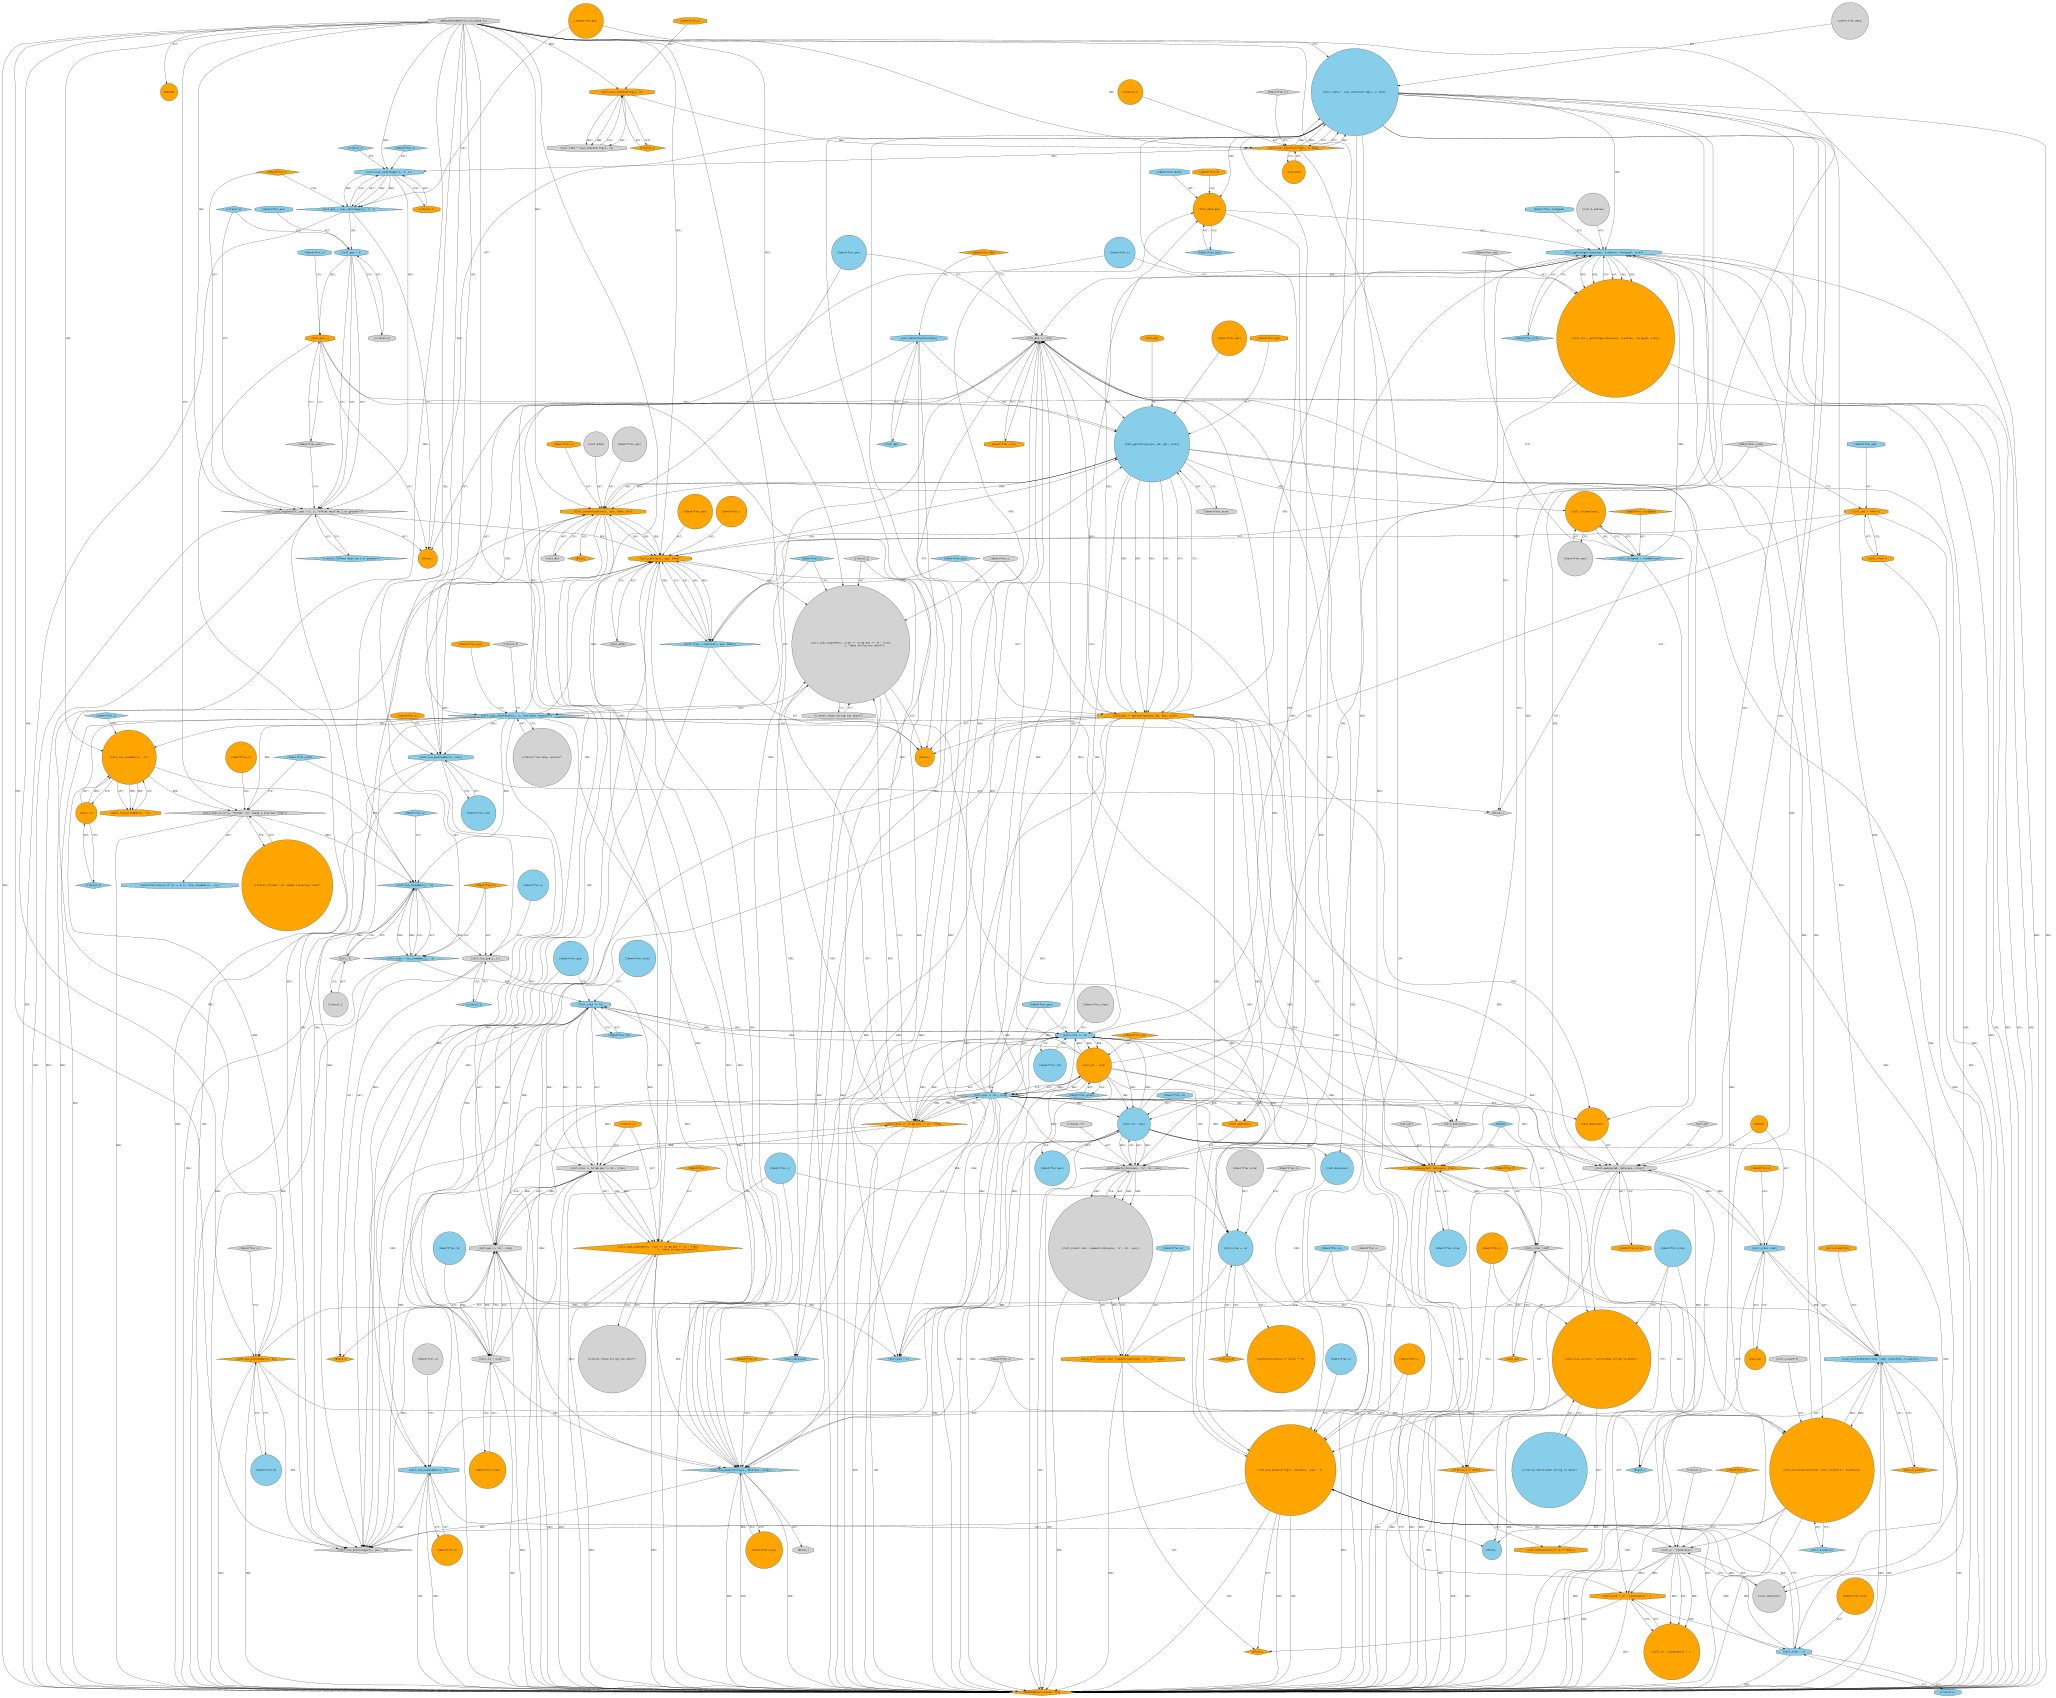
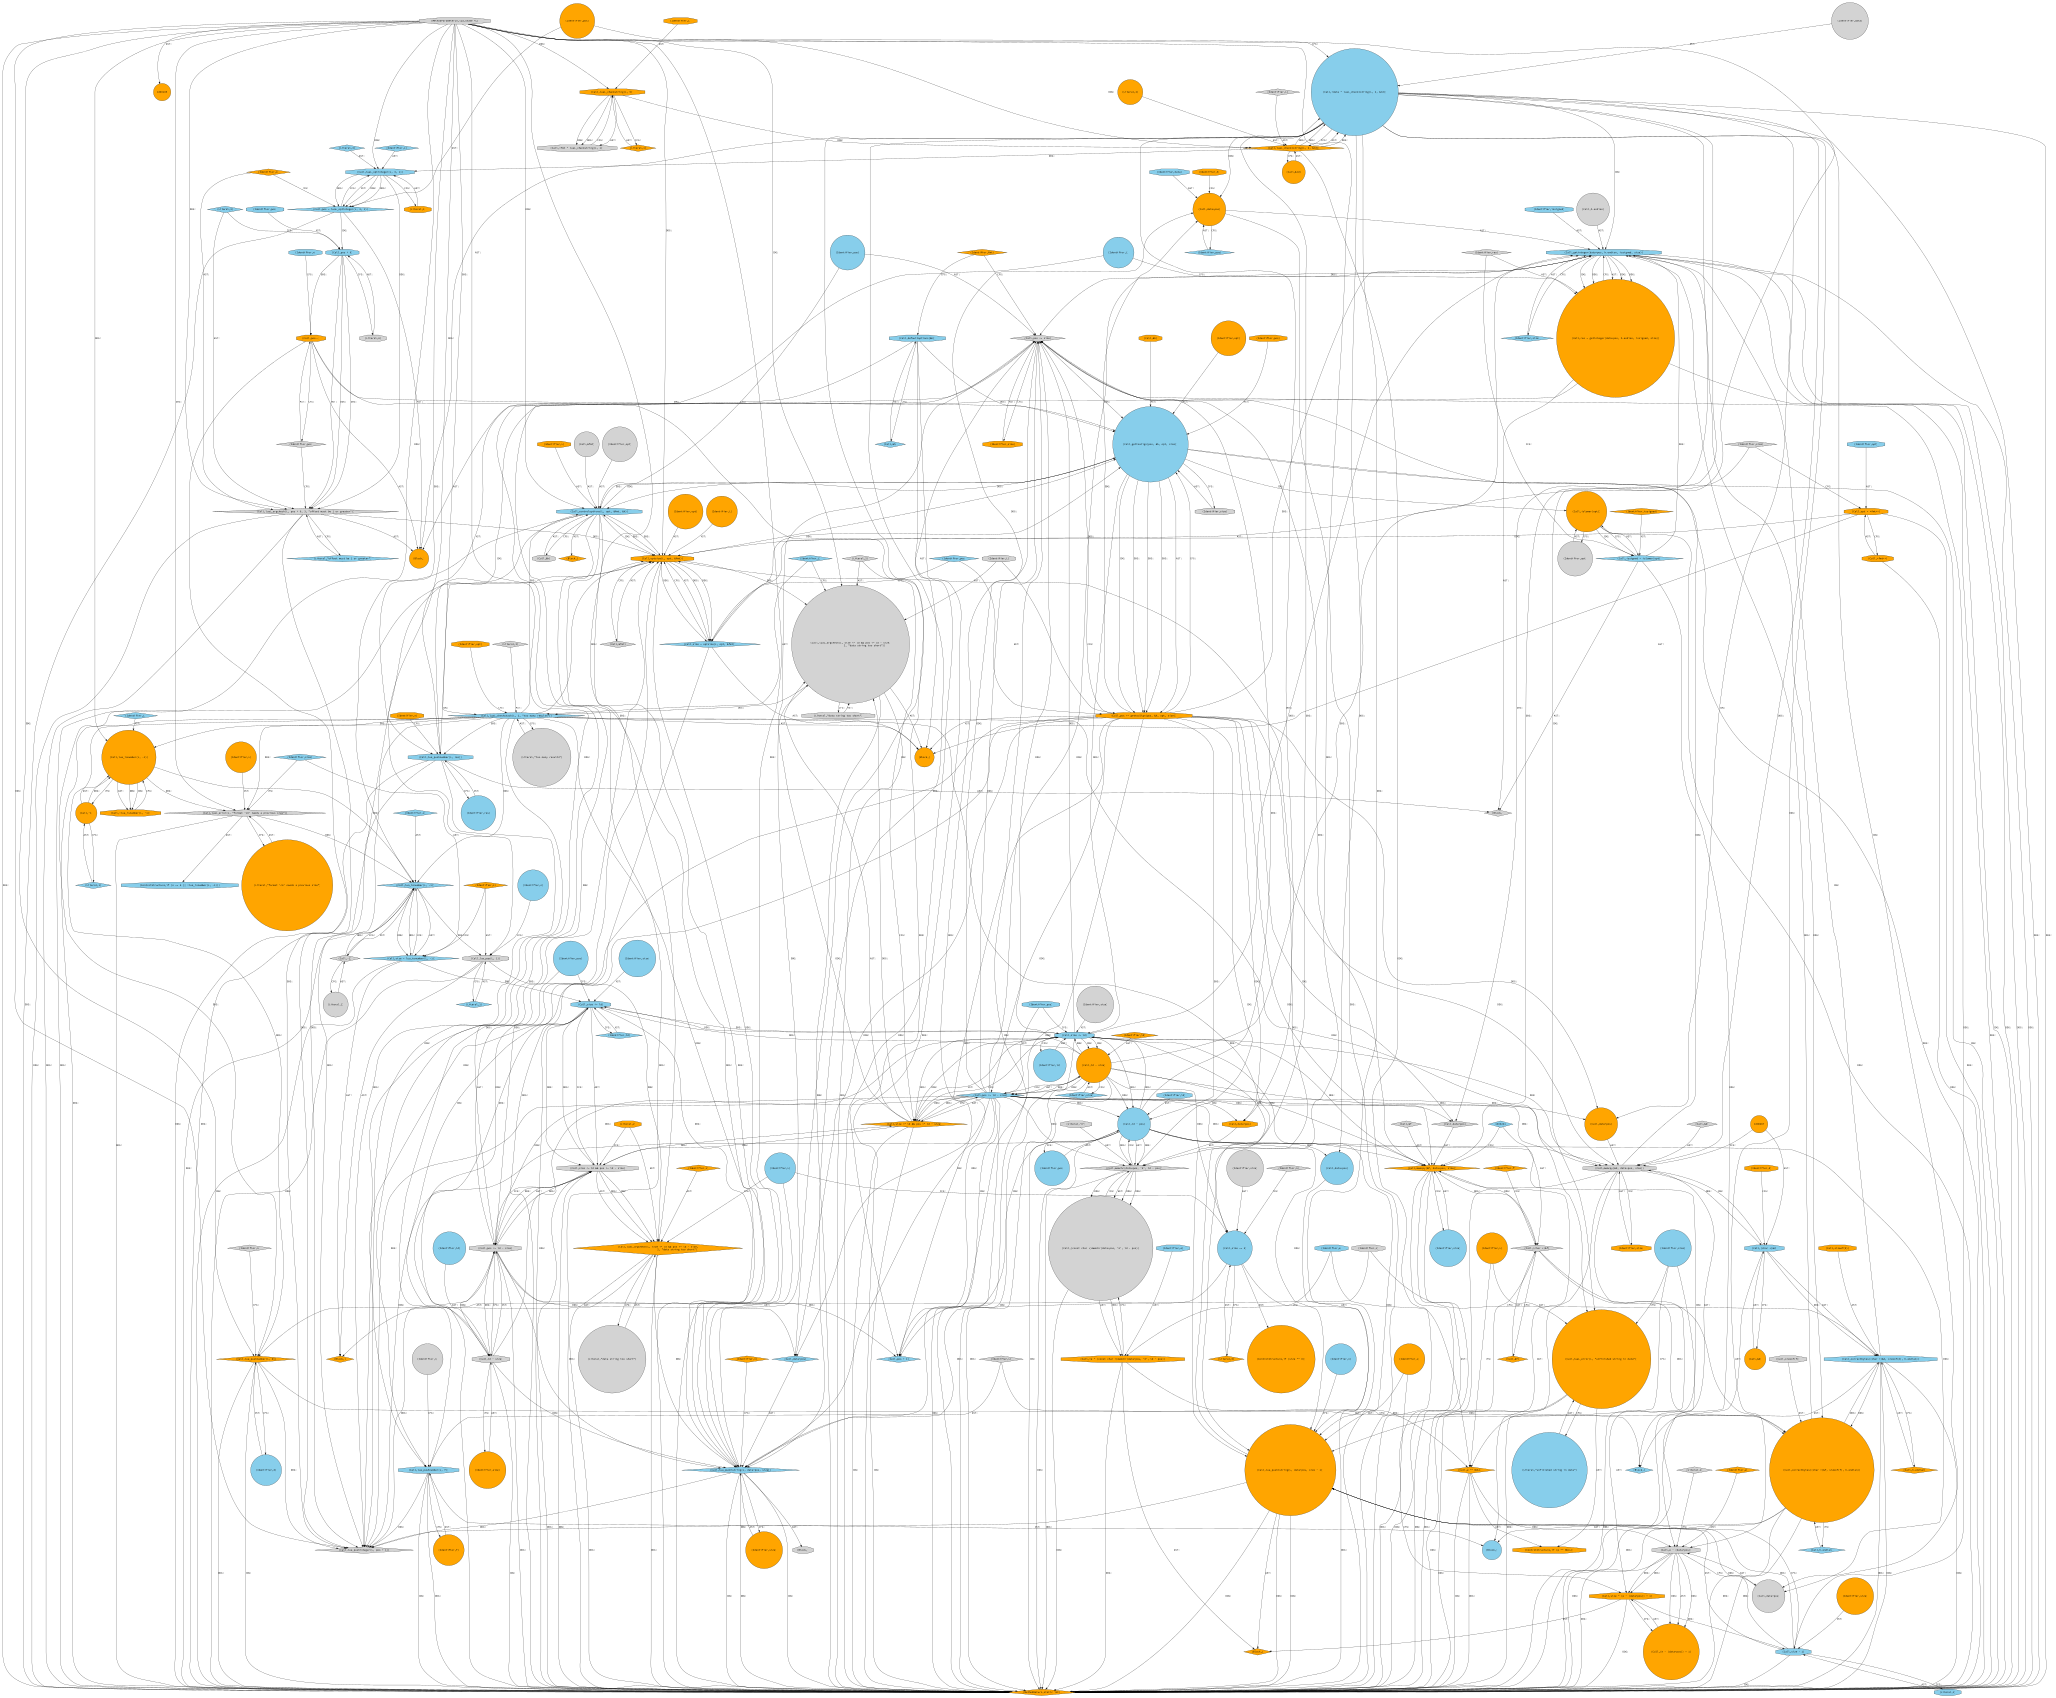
node "(Call,controloptions(L, opt, &fmt, &h))": fillcolor orange -> skyblue
node "(Literal,e == NULL)": label "(Literal,e == NULL)" -> "(Call,e == NULL)"
